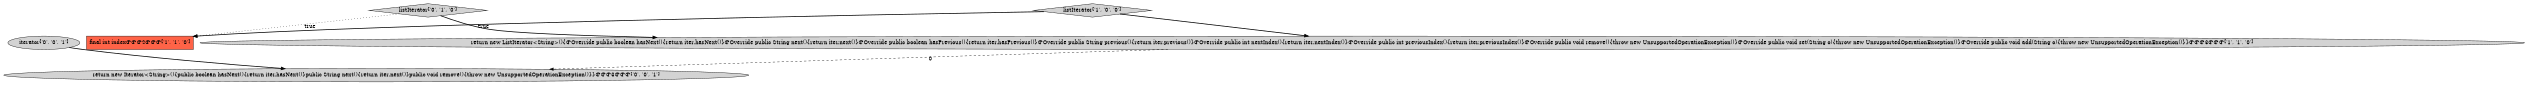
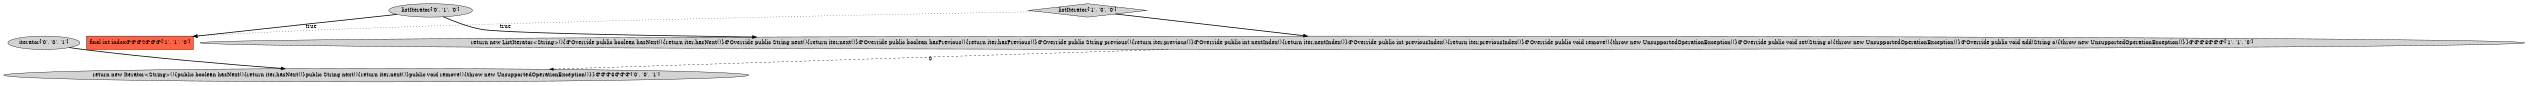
node "listIterator['0', '1', '0']": shape diamond -> ellipse
edge "listIterator['1', '0', '0']" -> "final int index@@@2@@@['1', '1', '0']": style bold -> dotted
edge "listIterator['0', '1', '0']" -> "final int index@@@2@@@['1', '1', '0']": style dotted -> bold
